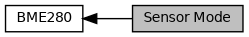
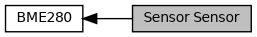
node "Sensor Mode": label "Sensor Mode" -> "Sensor Sensor"
